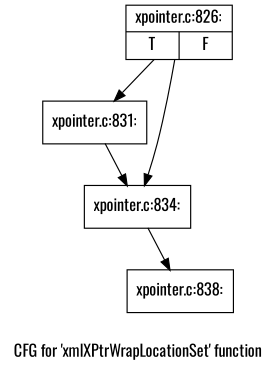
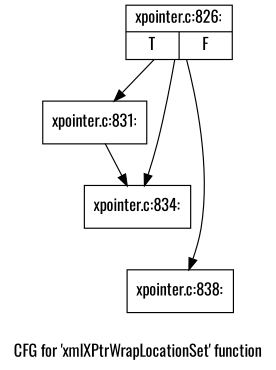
edge "xpointer.c:834:" -> "xpointer.c:838:": now "xpointer.c:826:" -> "xpointer.c:838:"
